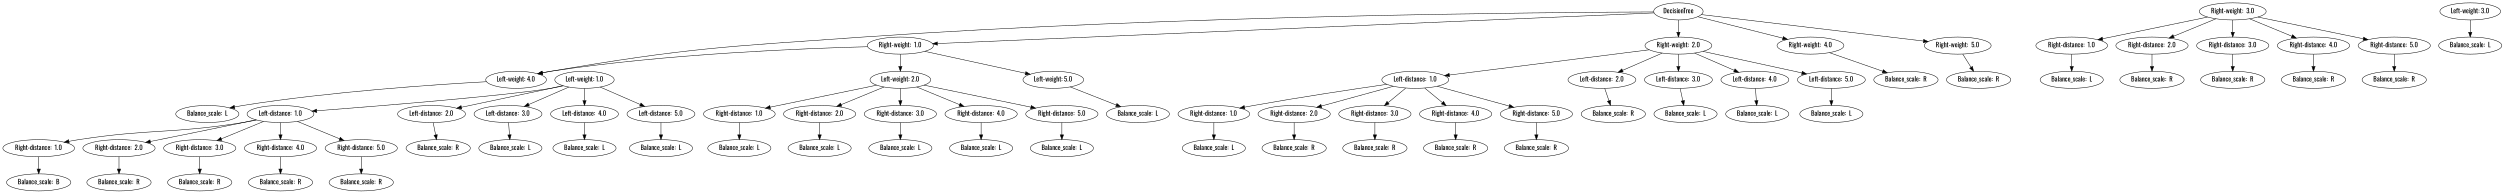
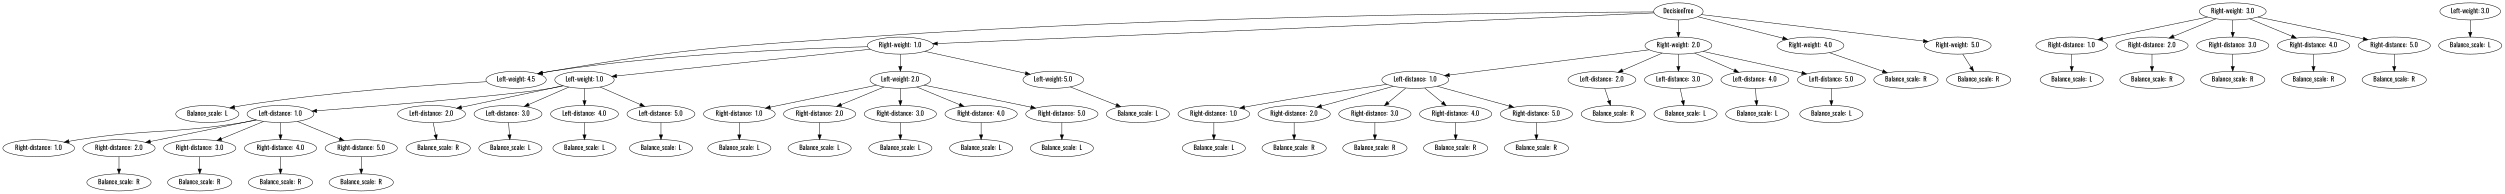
edge "Right-weight:  1.0" -> "Left-weight: 1.0": added
node "Left-weight: 4.0": label "Left-weight: 4.0" -> "Left-weight: 4.5"
node "Balance_scale:  B": removed
